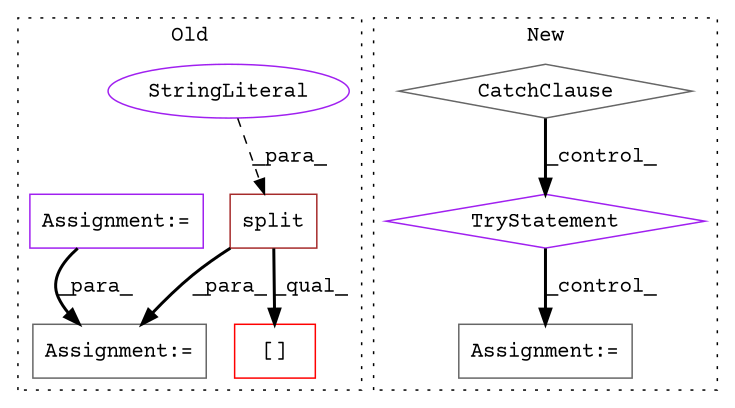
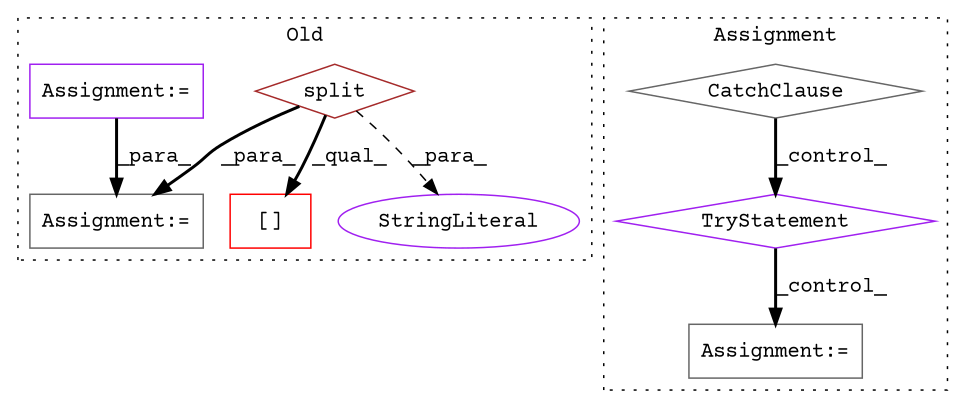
cluster "New": label "New" -> "Assignment"
edge "StringLiteral" -> "split": reversed
node "split": shape box -> diamond
